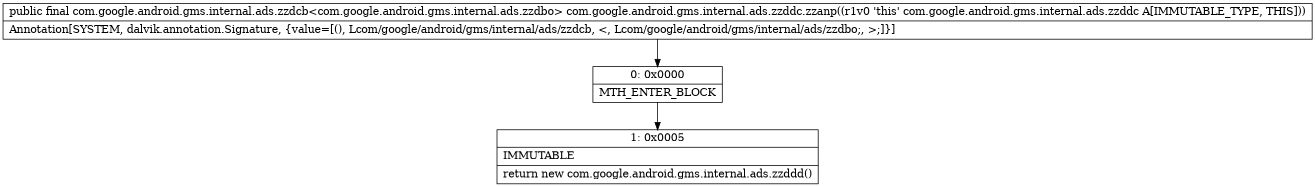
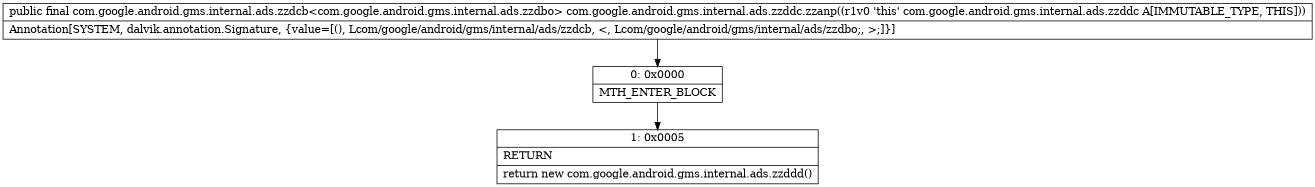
node "1: 0x0005": text "IMMUTABLE" -> "RETURN"
